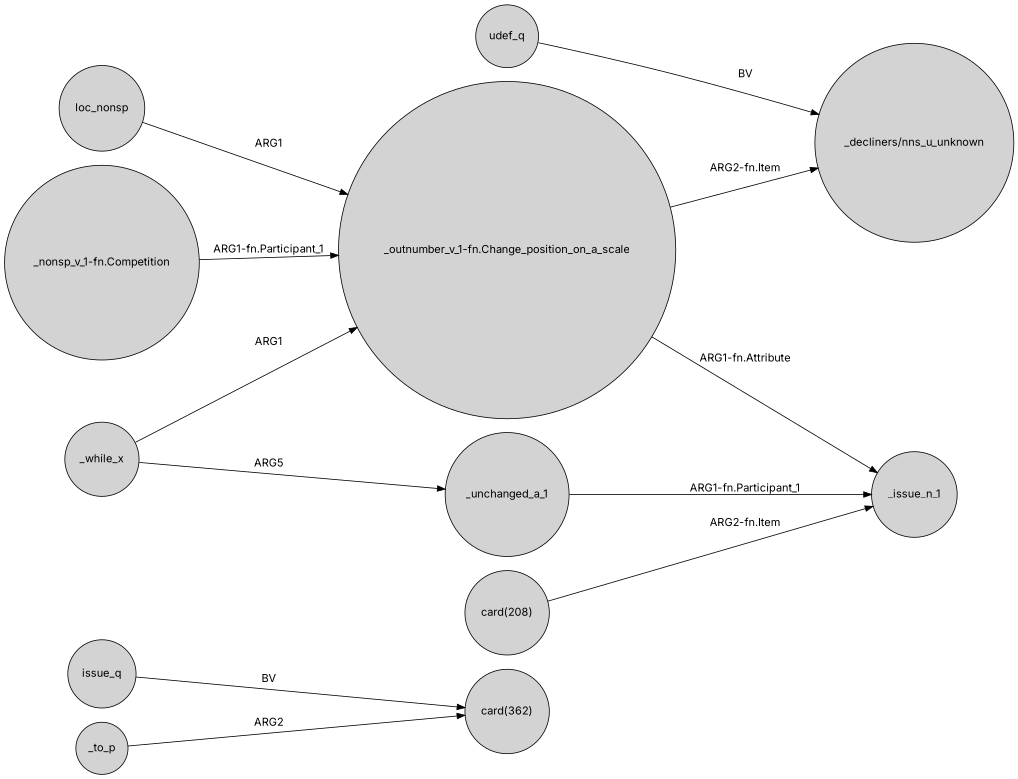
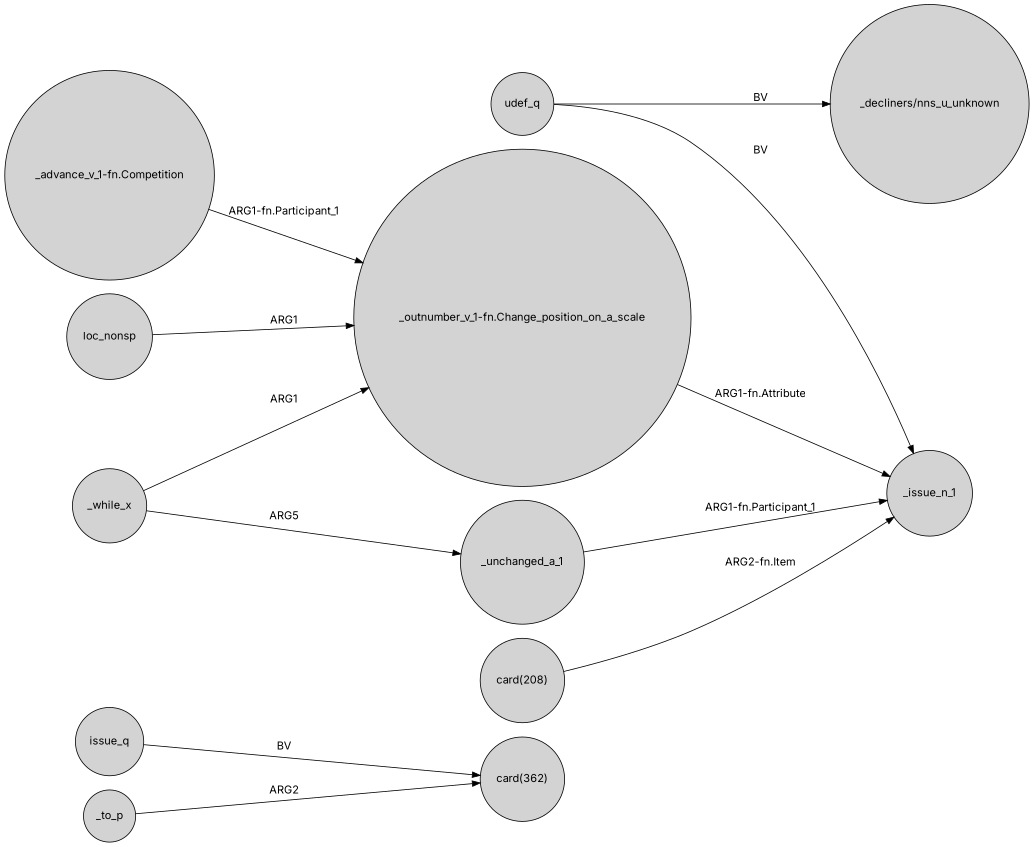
edge "_outnumber_v_1-fn.Change_position_on_a_scale" -> "_decliners/nns_u_unknown": removed, label "ARG2-fn.Item"
edge "udef_q" -> "_issue_n_1": added, label "BV"
node "_nonsp_v_1-fn.Competition": label "_nonsp_v_1-fn.Competition" -> "_advance_v_1-fn.Competition"
